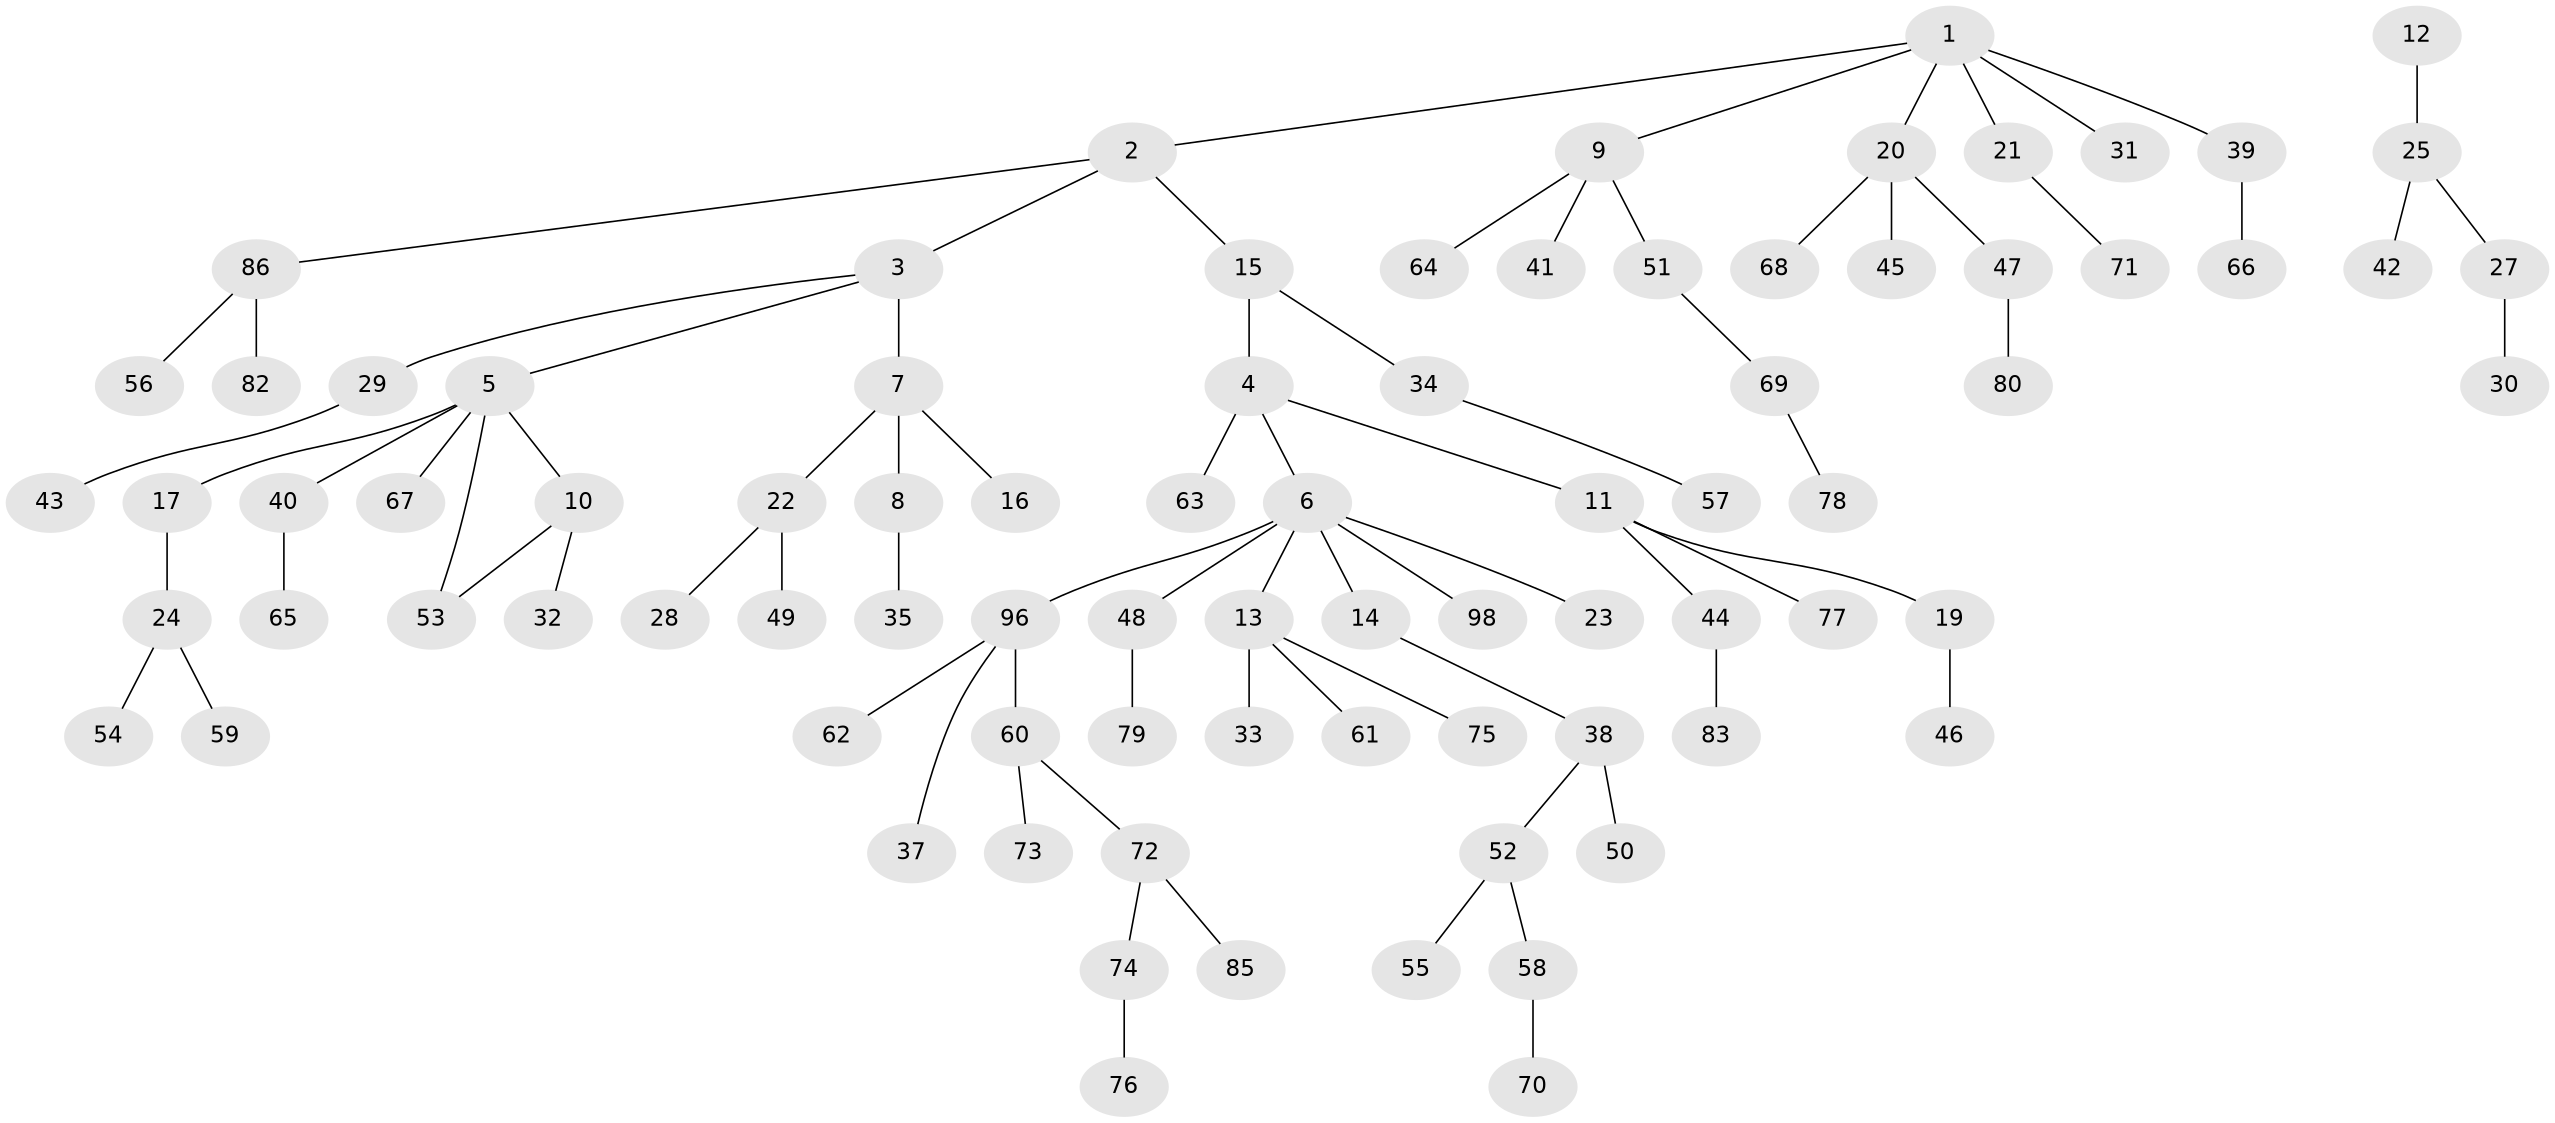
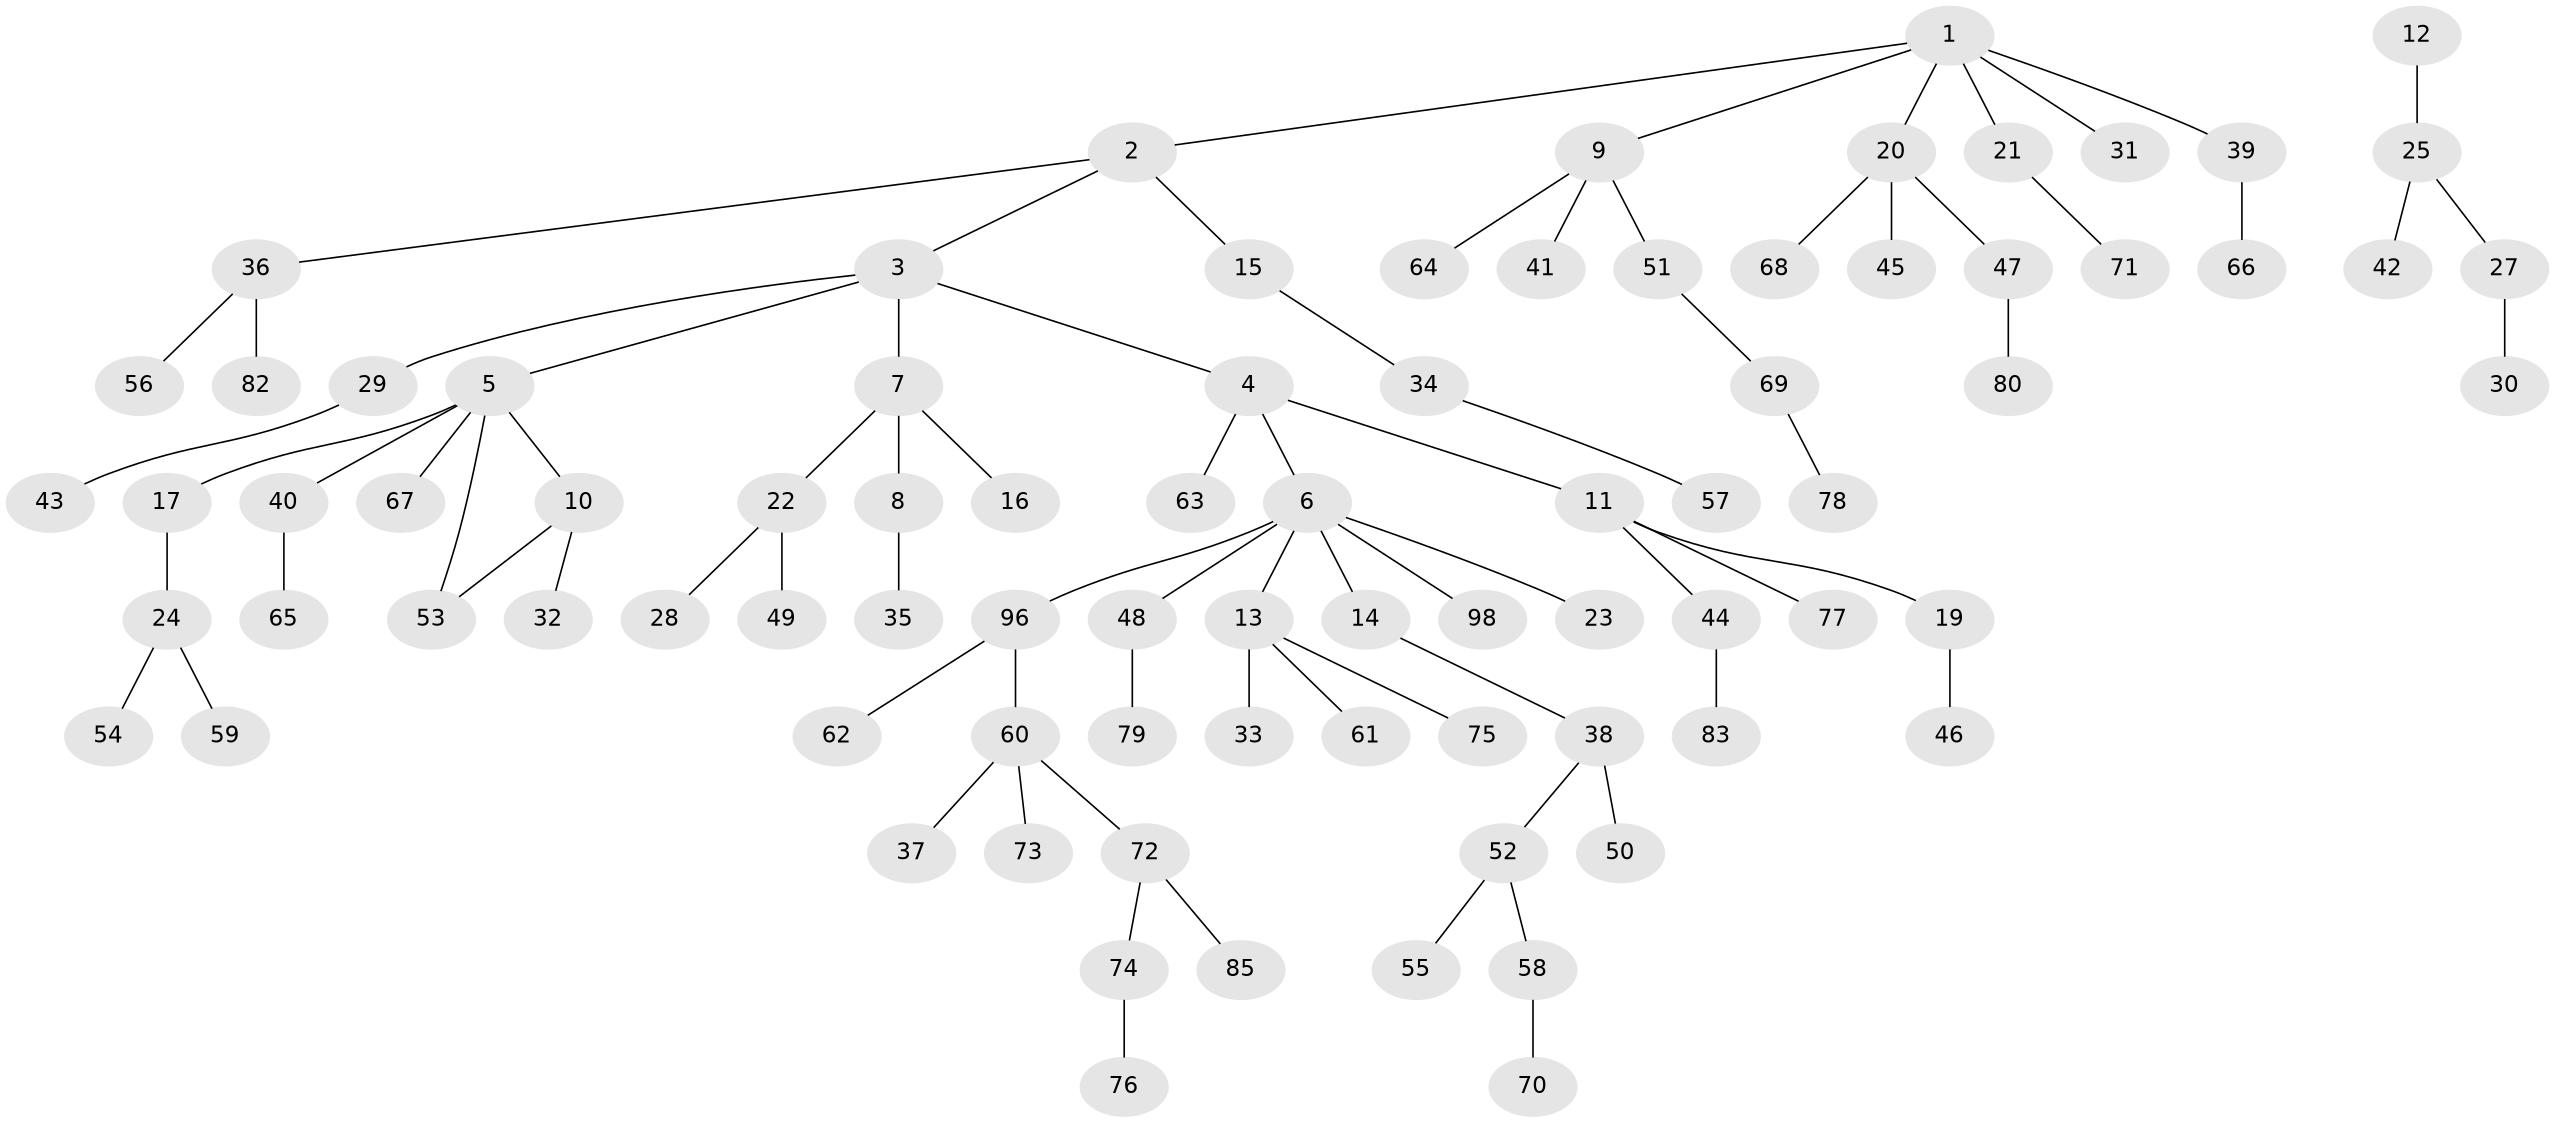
node "86": label "86" -> "36"
edge "15" -- "4": now "3" -- "4"
edge "96" -- "37": now "60" -- "37"
